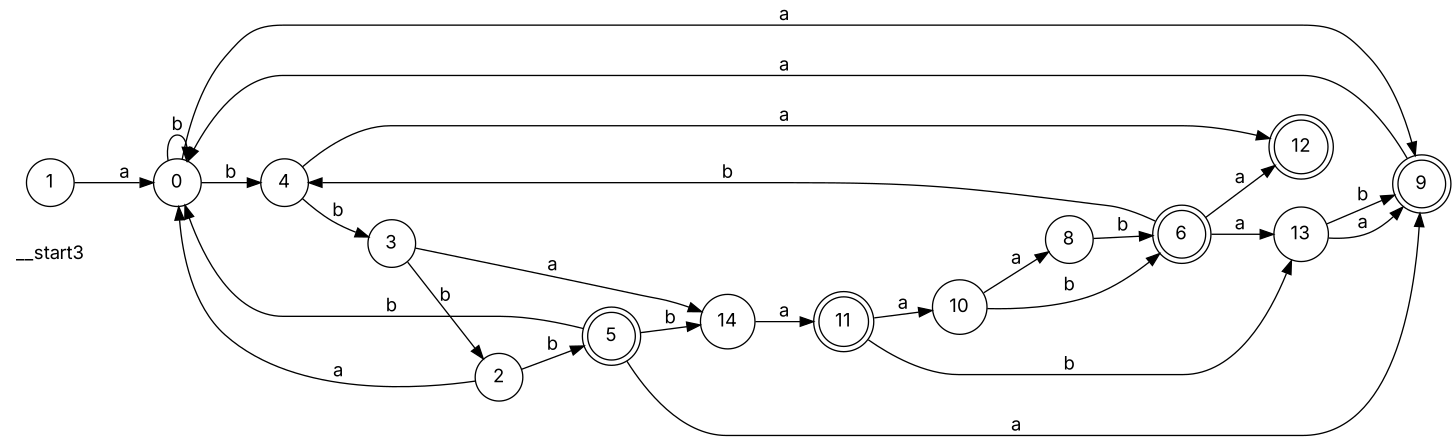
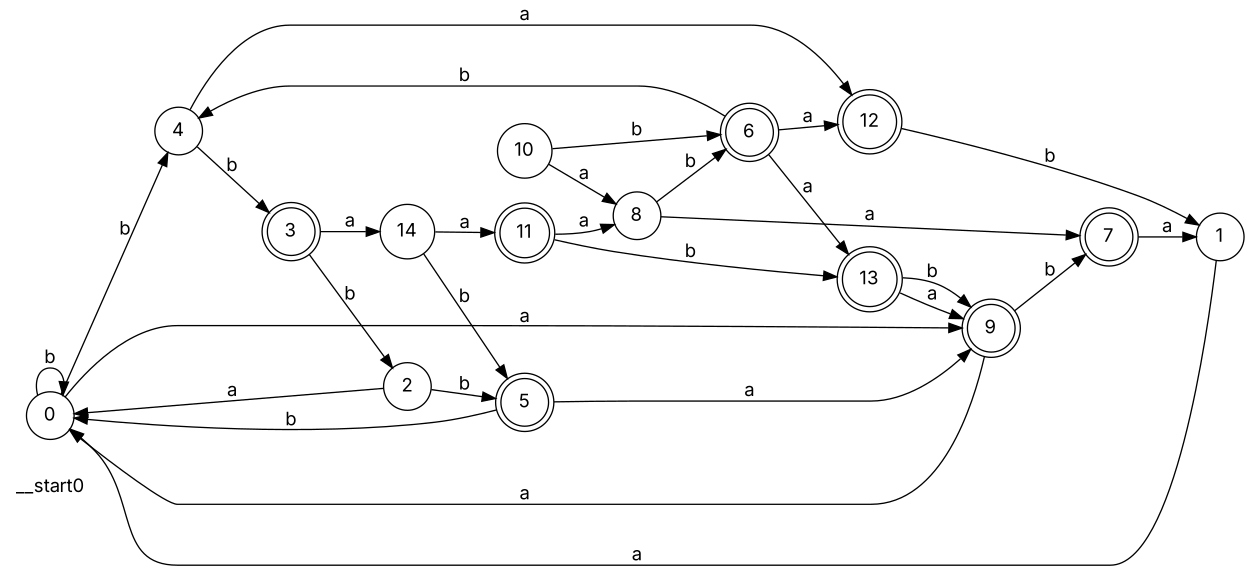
edge "12" -> "1": added, label "b"
node "13": shape circle -> doublecircle
node "7": added
node "3": shape circle -> doublecircle
node "__start3": label "__start3" -> "__start0"
edge "11" -> "10": now "11" -> "8"
edge "5" -> "14": reversed
